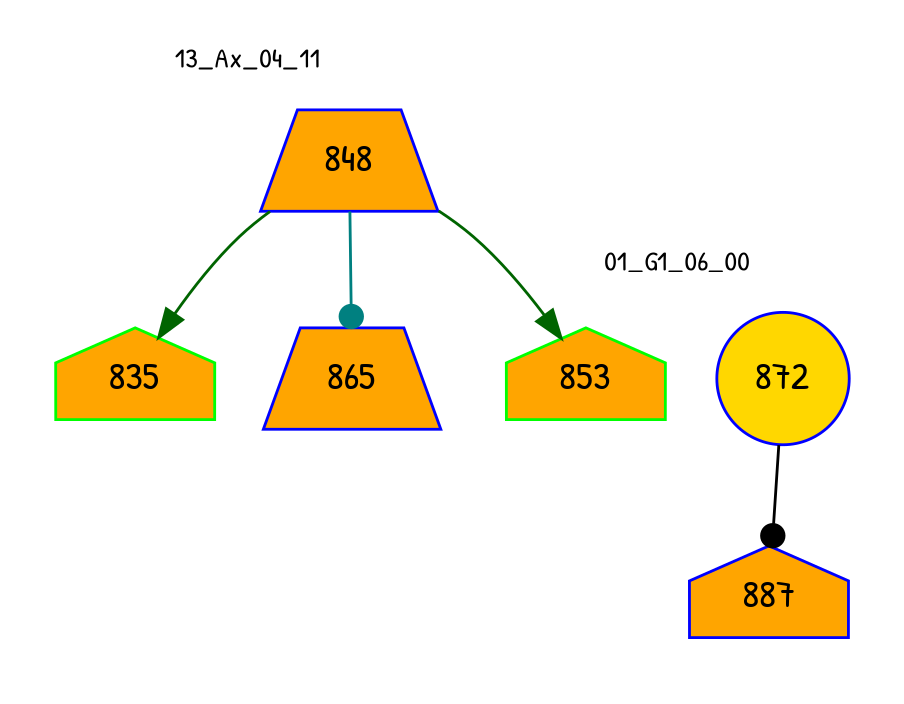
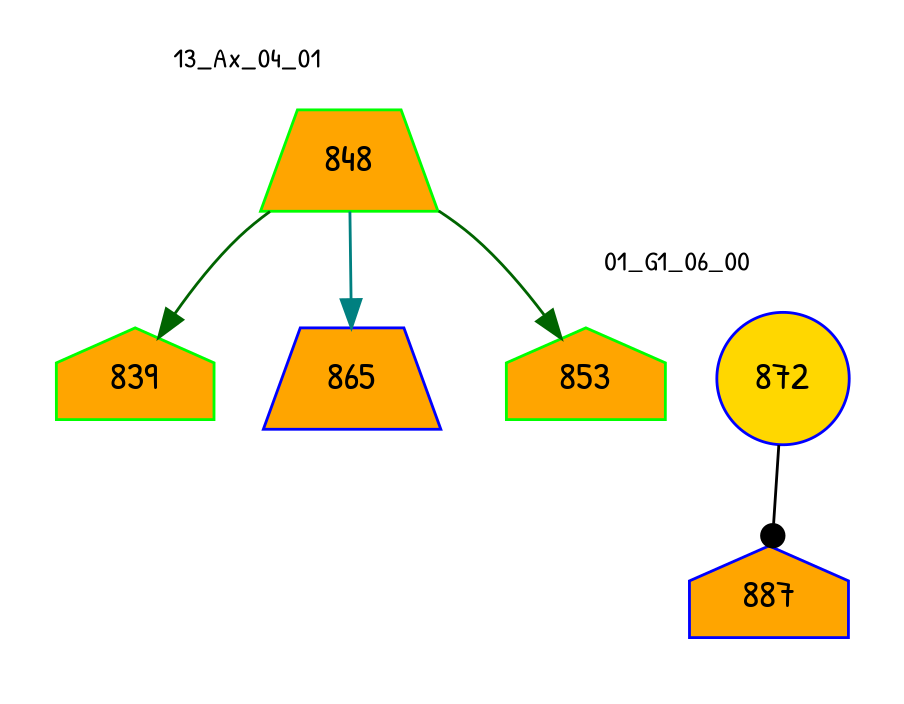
cluster "13_Ax_04_11": label "13_Ax_04_11" -> "13_Ax_04_01"
node "848": color blue -> green
edge "848" -> "865": arrowhead dot -> normal
node "835": label "835" -> "839"
